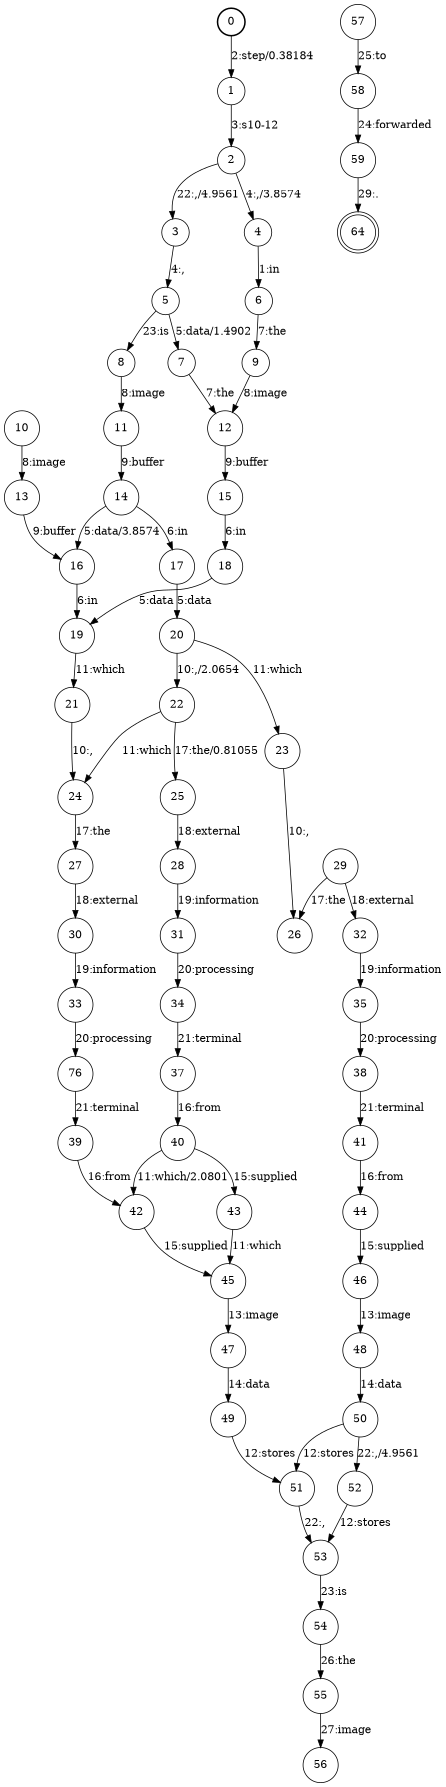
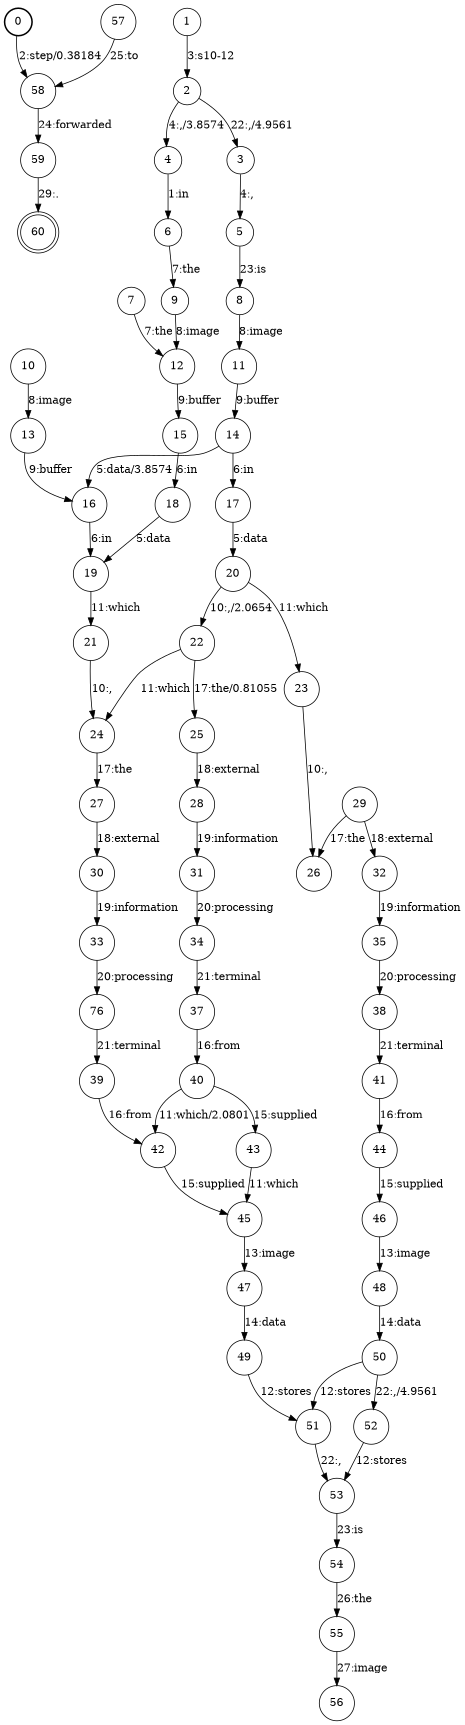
edge "0" -> "1": now "0" -> "58"
node "64": label "64" -> "60"
edge "5" -> "7": removed, label "5:data/1.4902"
